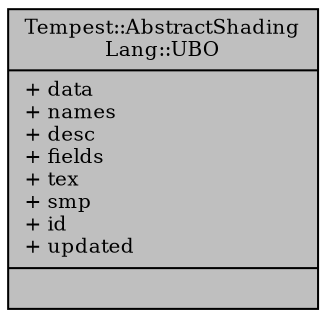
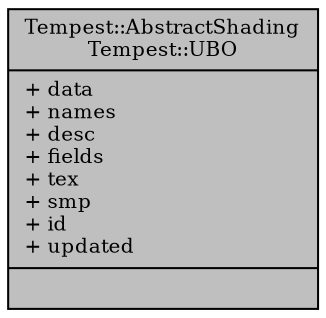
node "Tempest::AbstractShading": text "Lang::UBO" -> "Tempest::UBO"
